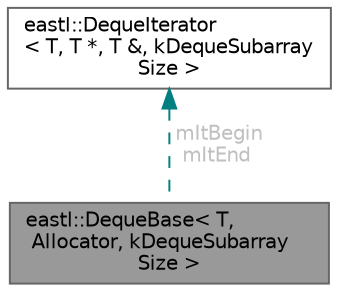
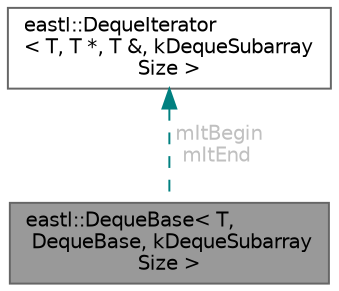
node "eastl::DequeBase< T, Allocator, kDequeSubarray Size >": label "eastl::DequeBase< T, Allocator, kDequeSubarray Size >" -> "eastl::DequeBase< T, DequeBase, kDequeSubarray Size >"
